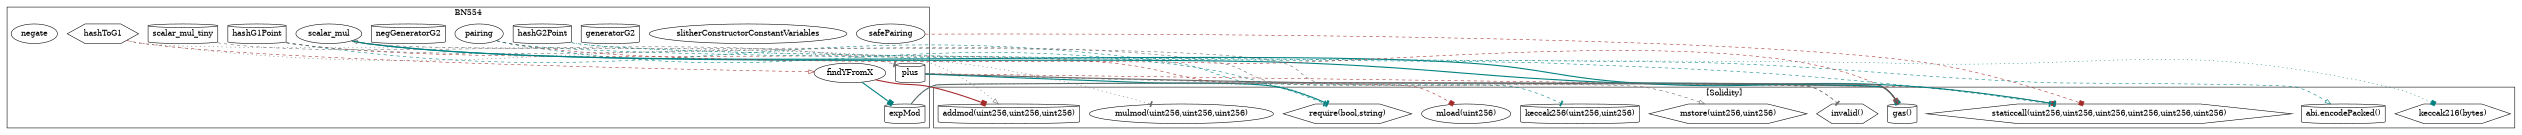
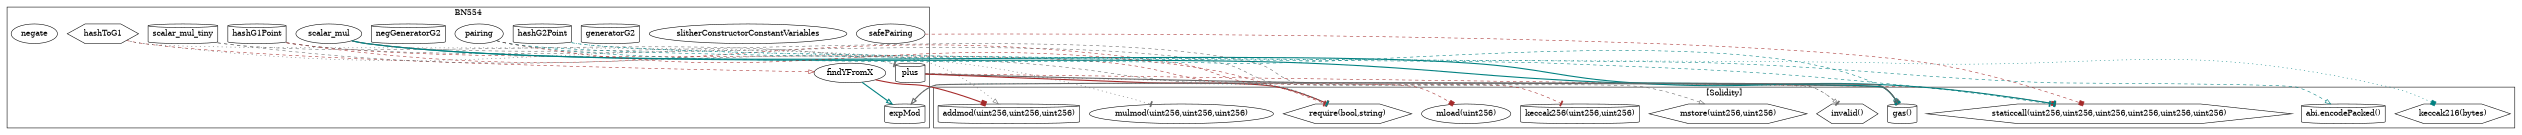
edge "hashG1Point" -> "keccak256(uint256,uint256)": color teal -> brown
edge "pairing" -> "require(bool,string)": color teal -> brown
edge "invalid()" -> "scalar_mul": reversed
edge "pairing" -> "gas()": color brown -> teal
edge "scalar_mul_tiny" -> "require(bool,string)": added
edge "plus" -> "require(bool,string)": color teal -> brown
edge "plus" -> "invalid()": style dashed -> dotted
edge "expMod" -> "gas()": reversed
edge "findYFromX" -> "expMod": arrowhead box -> onormal
